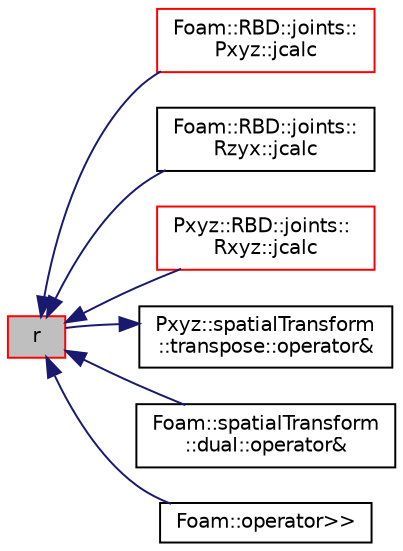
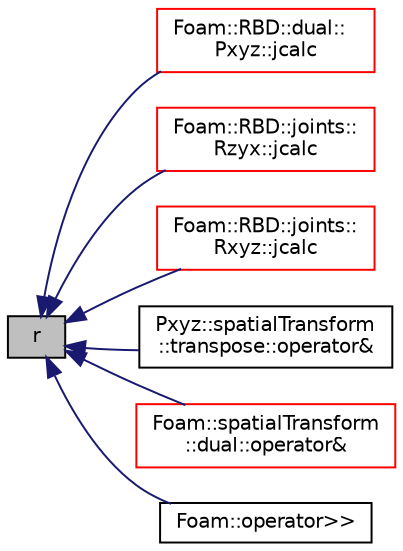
node "Foam::RBD::joints:: Pxyz::jcalc": label "Foam::RBD::joints:: Pxyz::jcalc" -> "Foam::RBD::dual:: Pxyz::jcalc"
node "Foam::RBD::joints:: Rzyx::jcalc": color black -> red
node "Pxyz::RBD::joints:: Rxyz::jcalc": label "Pxyz::RBD::joints:: Rxyz::jcalc" -> "Foam::RBD::joints:: Rxyz::jcalc"
edge "r" -> "Pxyz::spatialTransform ::transpose::operator&": reversed
node "r": color red -> black
node "Foam::spatialTransform ::dual::operator&": color black -> red
